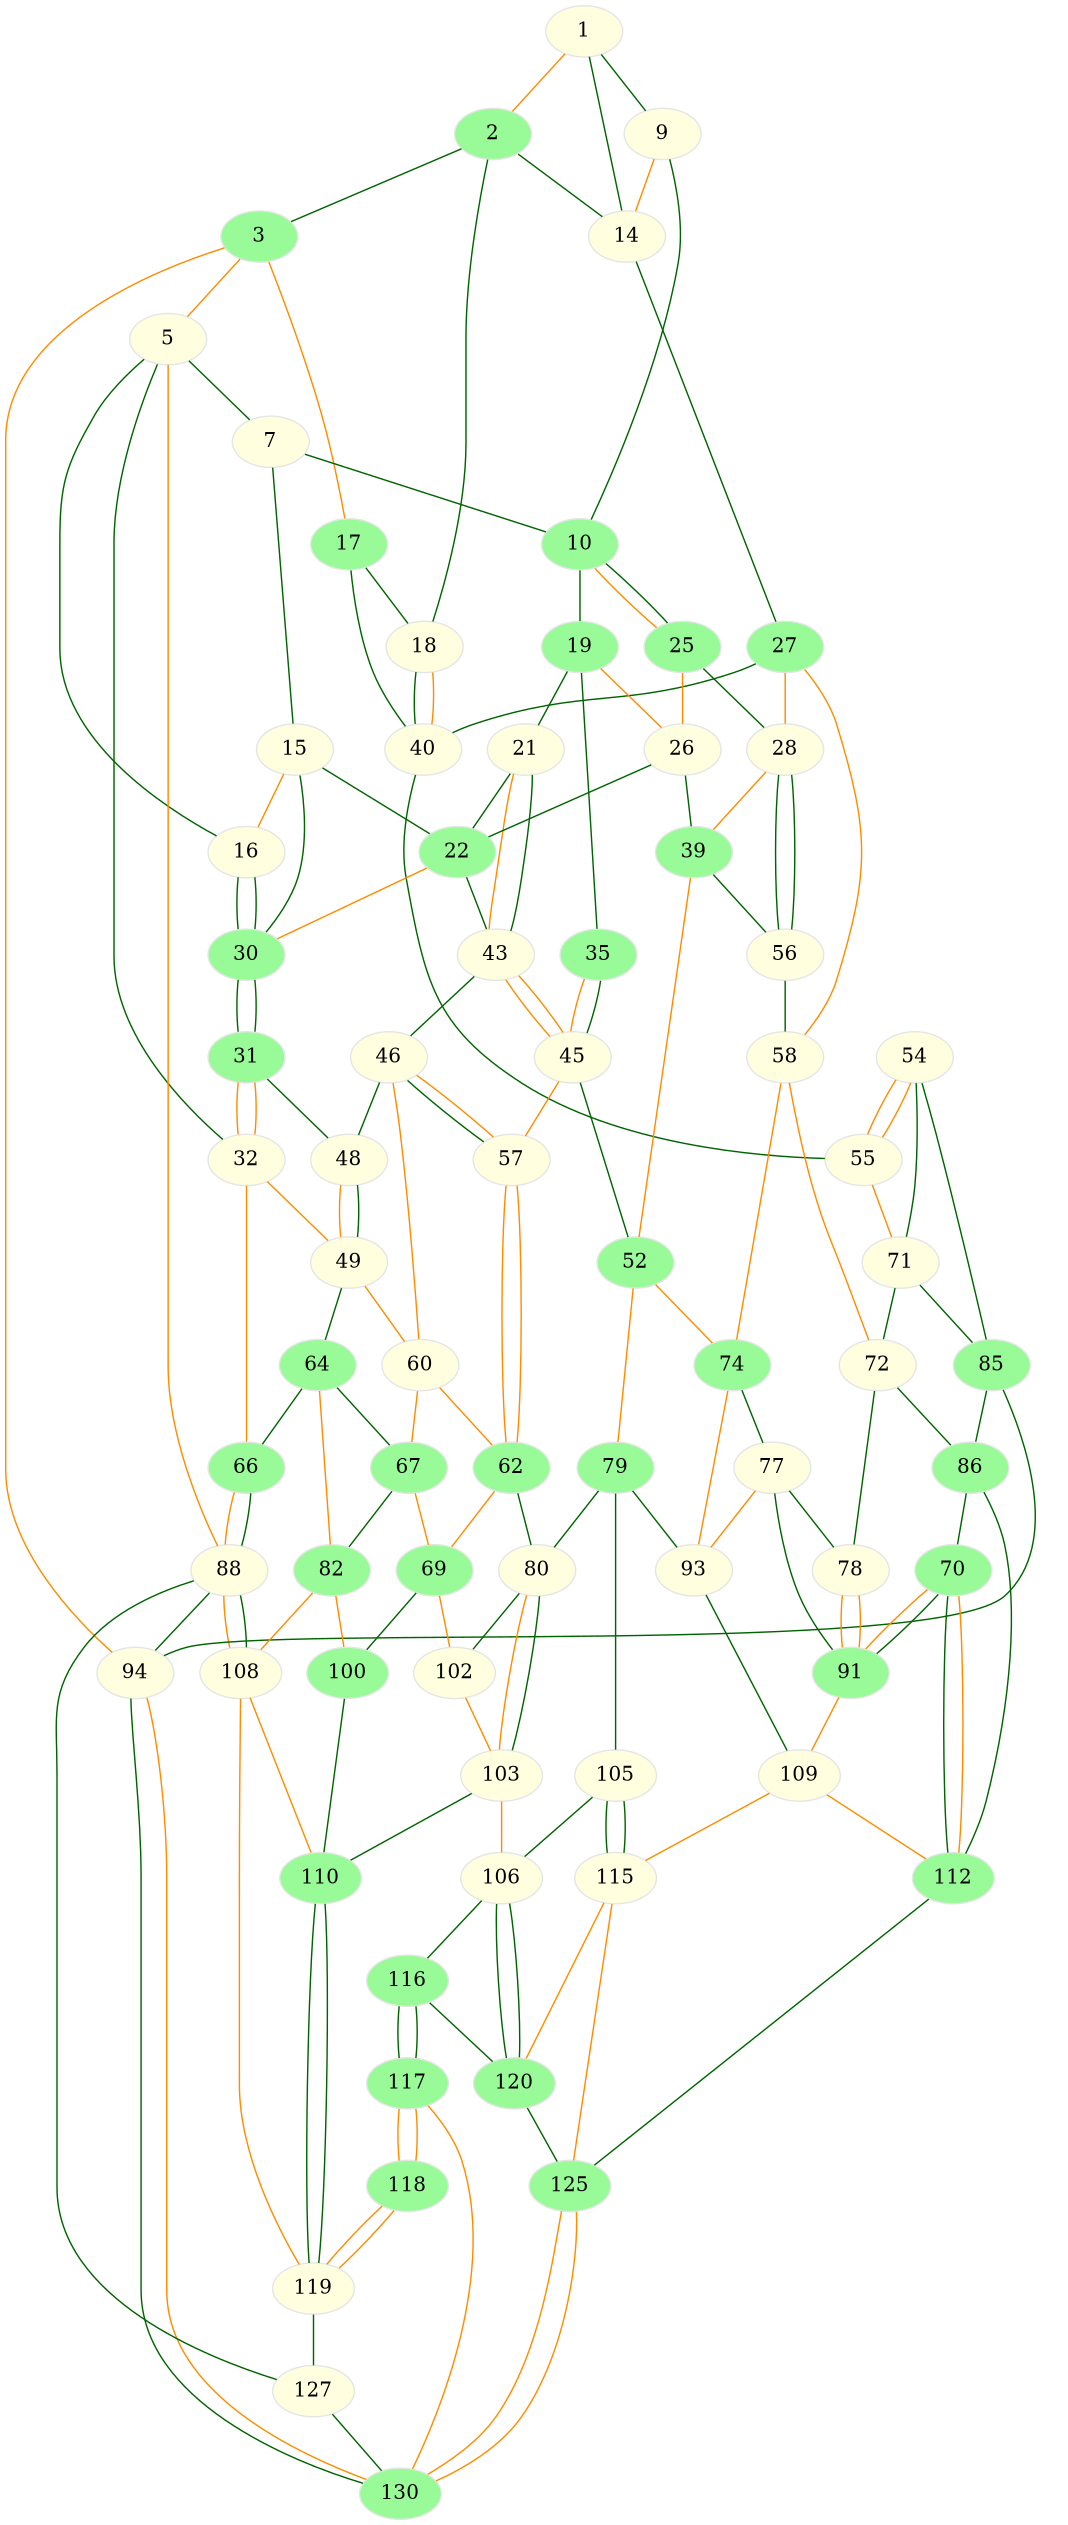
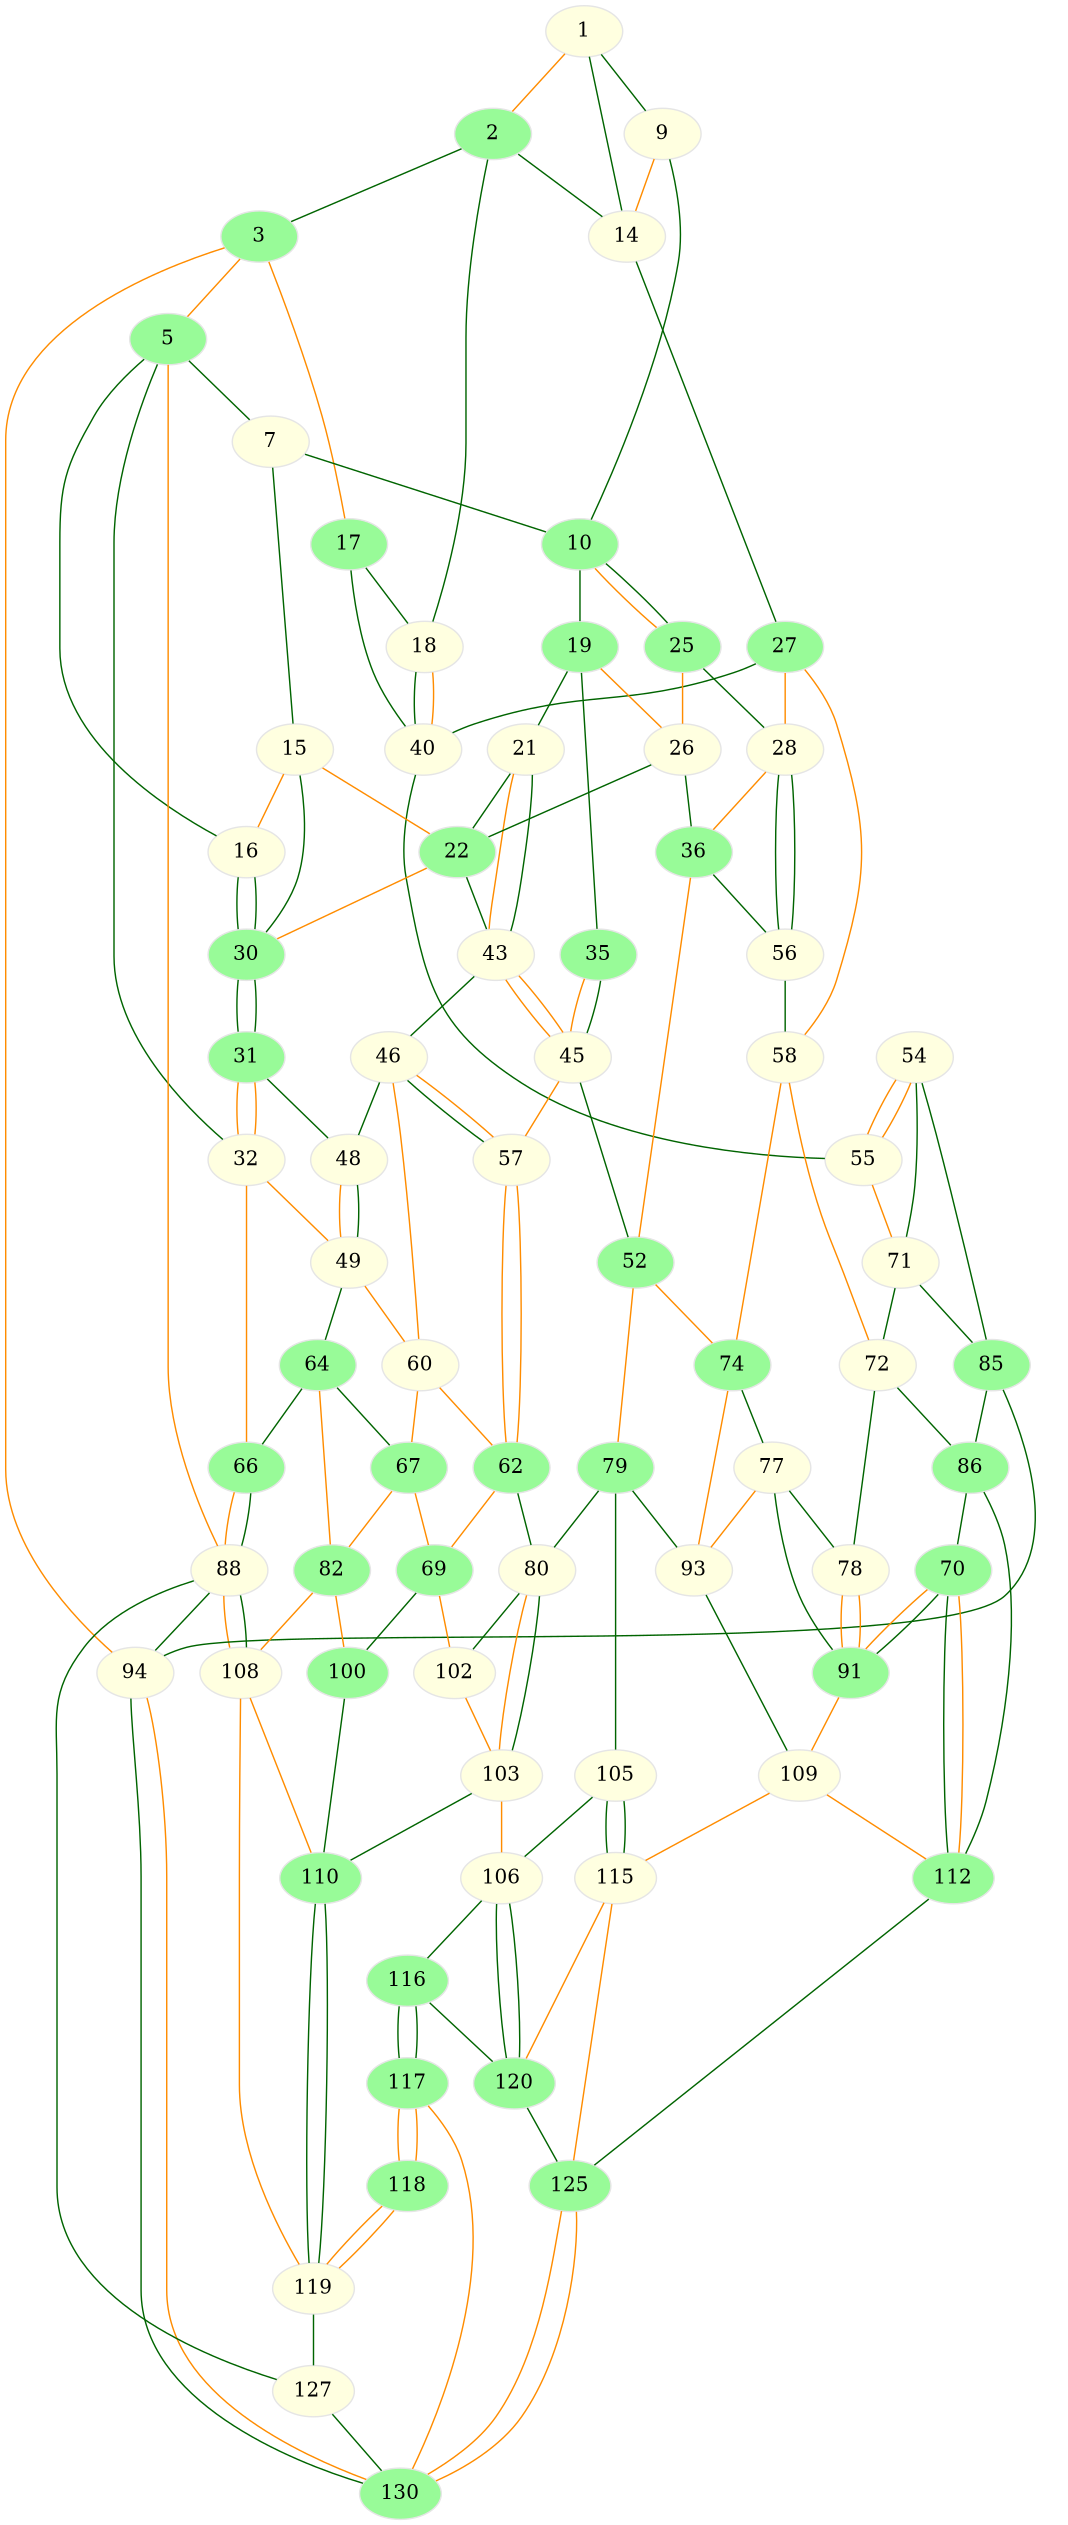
node "5": fillcolor lightyellow -> palegreen
edge "15" -- "22": color darkgreen -> darkorange
node "39": label "39" -> "36"
edge "67" -- "82": color darkgreen -> darkorange
